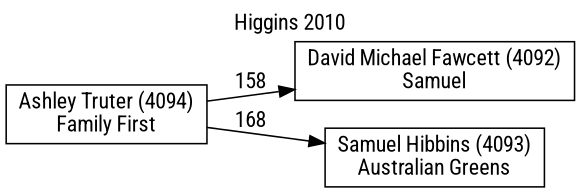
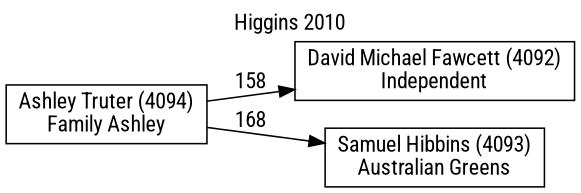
node "David Michael Fawcett (4092) Samuel": label "David Michael Fawcett (4092) Samuel" -> "David Michael Fawcett (4092) Independent"
node "Ashley Truter (4094) Family First": label "Ashley Truter (4094) Family First" -> "Ashley Truter (4094) Family Ashley"
